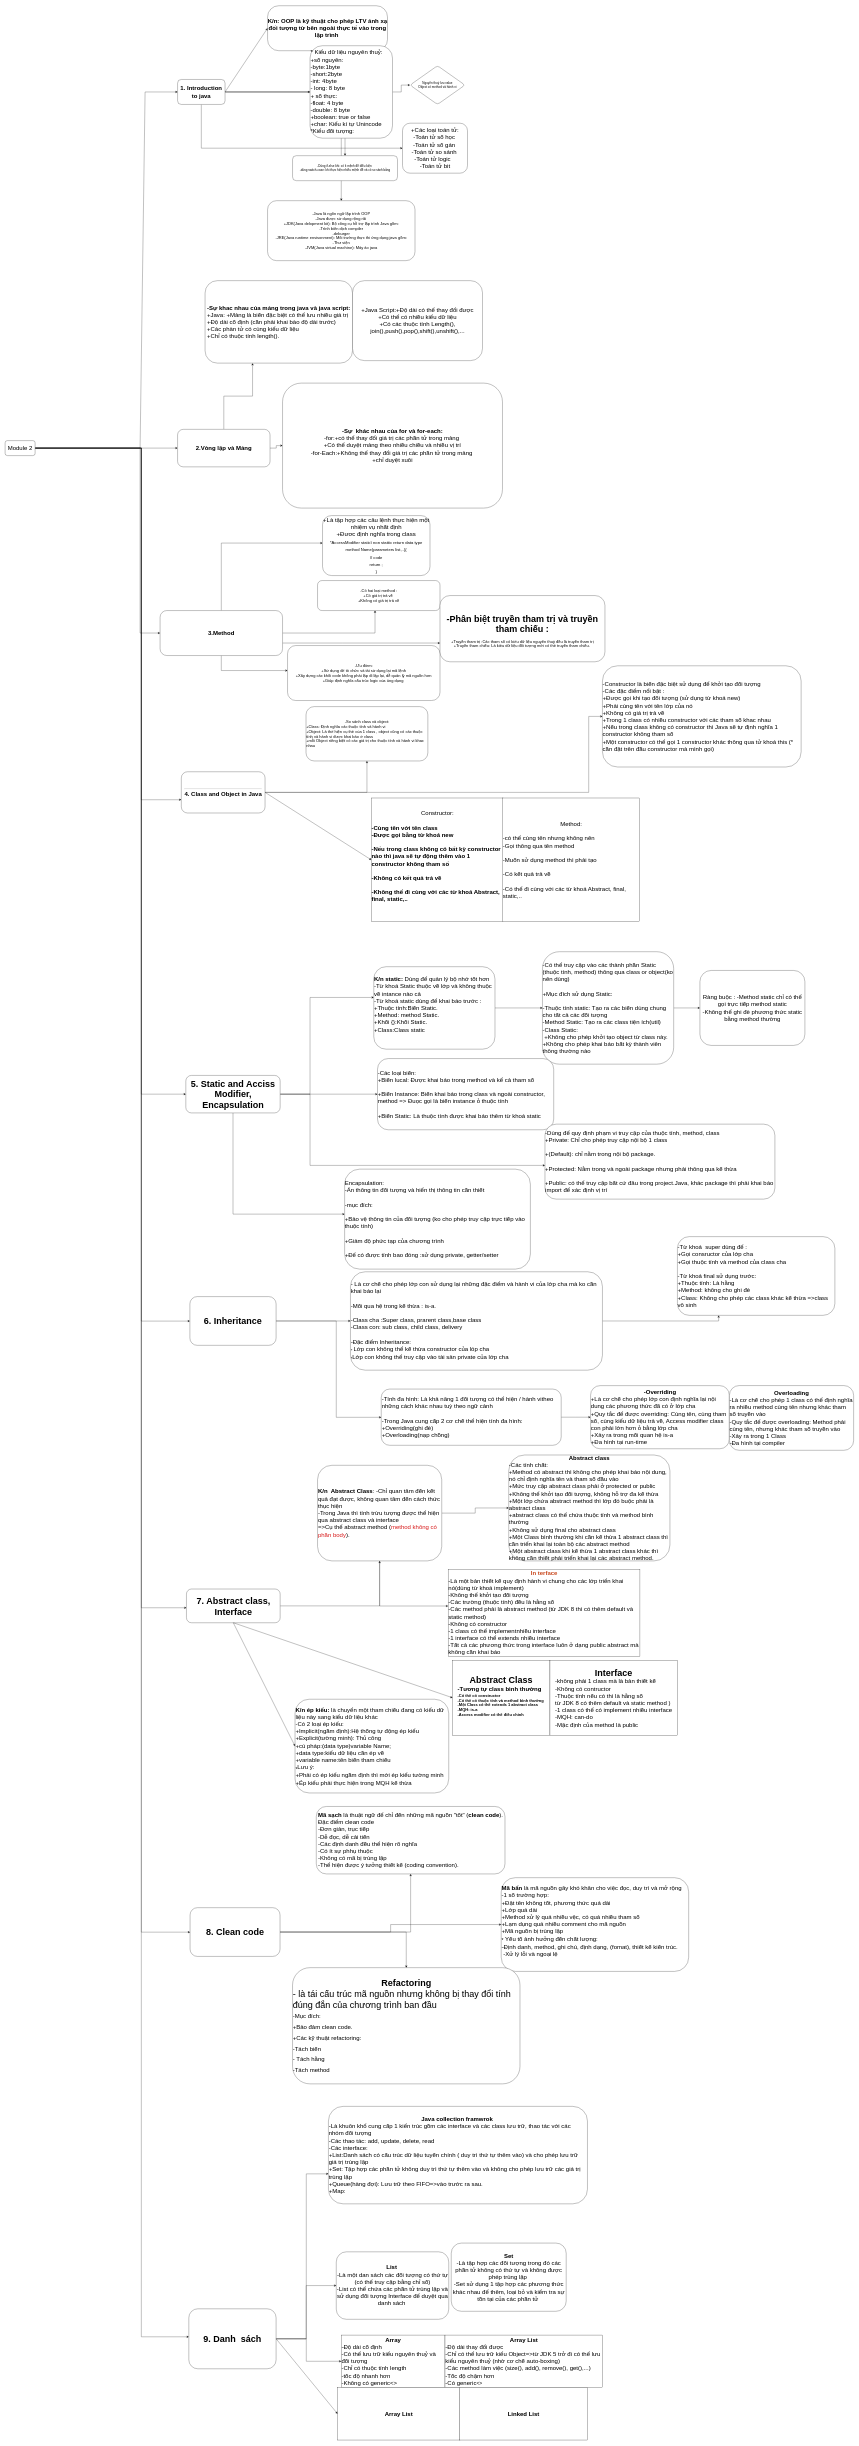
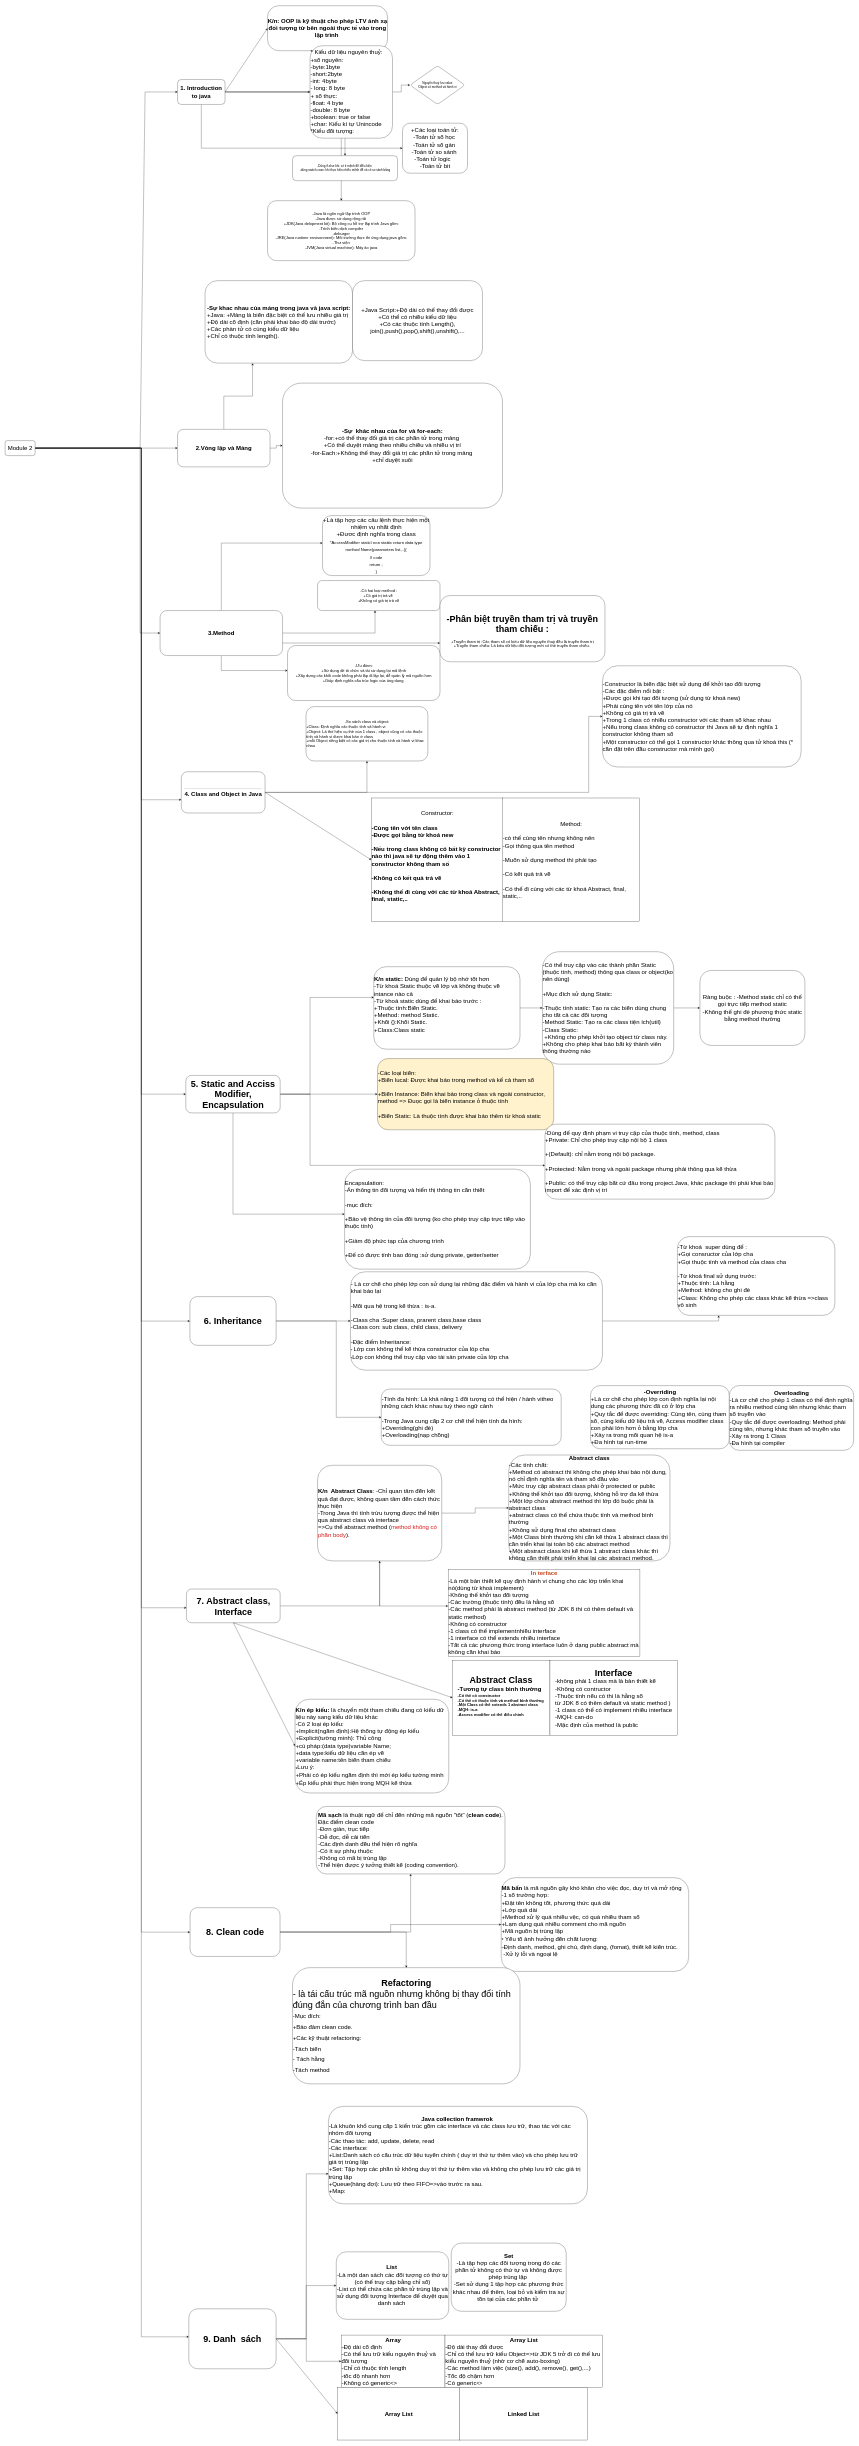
node "K/n static: Dùng để quản lý bộ nhớ tốt hơn -Từ khoá Static thuộc về lớp và không thuộc về intance nào cả -Từ khoá static dùng để khai báo trước : +Thuộc tính:Biến Static. +Method: method Static. +Khối {}:Khối Static. +Class:Class static": size 121x83 -> 146x83
node "-Các loại biến: +Biến lucal: Được khai báo trong method và kể cả tham số +Biến Instance: Biến khai báo trong class và ngoài constructor, method => Đuọc gọi là biến instance ỏ thuộc tính +Biến Static: Là thuộc tính được khai báo thêm từ khoá static": fillcolor #ffffff -> #fff2cc
edge "-Tính đa hình: Là khả năng 1 đối tượng có thể hiện / hành vitheo những cách khác nhau tuỳ theo ngữ cảnh -Trong Java cung cấp 2 cơ chế thể hiện tính đa hình: +Overriding(ghi đè) +Overloading(nạp chồng)" -> "-Overriding +Là cơ chế cho phép lớp con định nghĩa lại nội dung các phương thức đã có ở lớp cha +Quy tắc để được overriding: Cùng tên, cùng tham số, cùng kiểu dữ liệu trả về, Access modifier class con phải lớn hơn ỏ bằng lớp cha +Xảy ra trong mối quan hệ is-a +Đa hình tại run-time": removed
